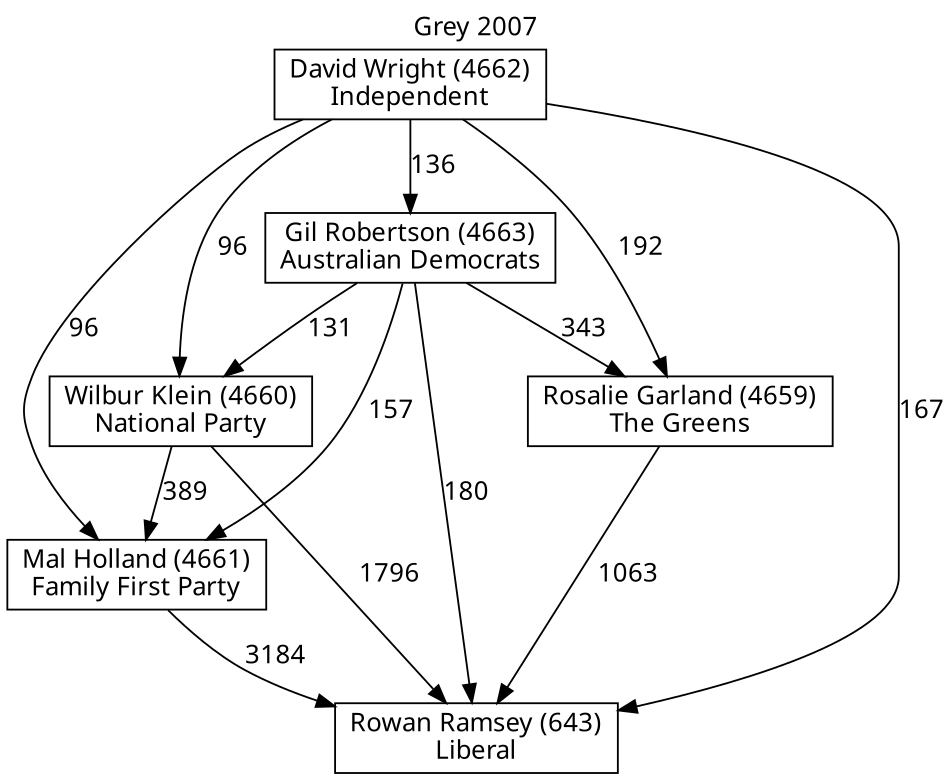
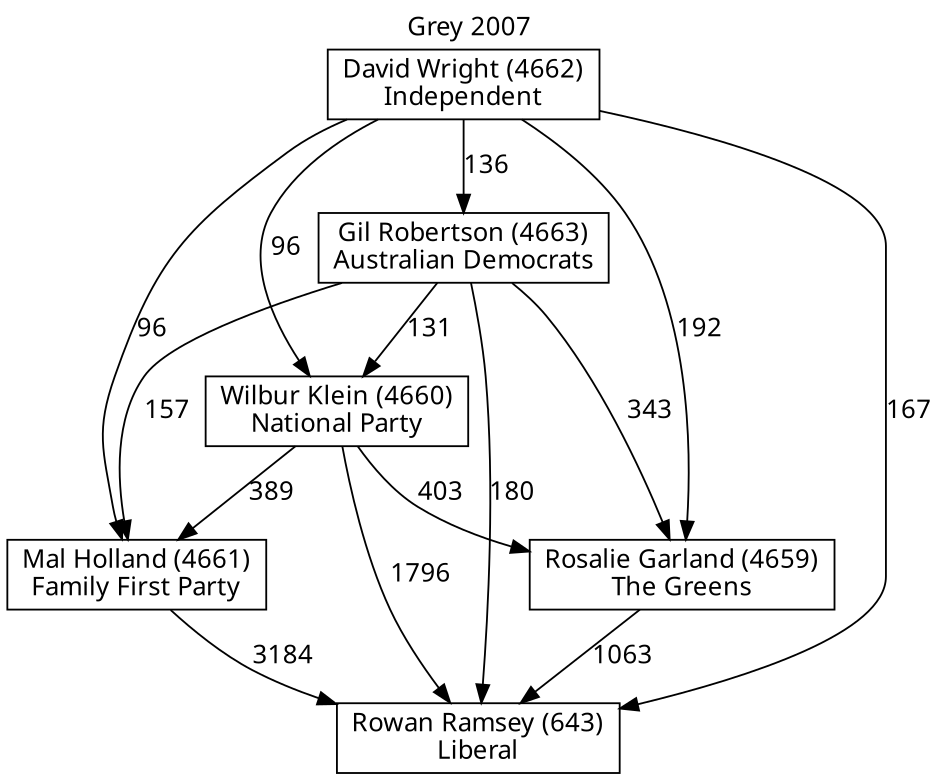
edge "Wilbur Klein (4660) National Party" -> "Rosalie Garland (4659) The Greens": added, label "403"
